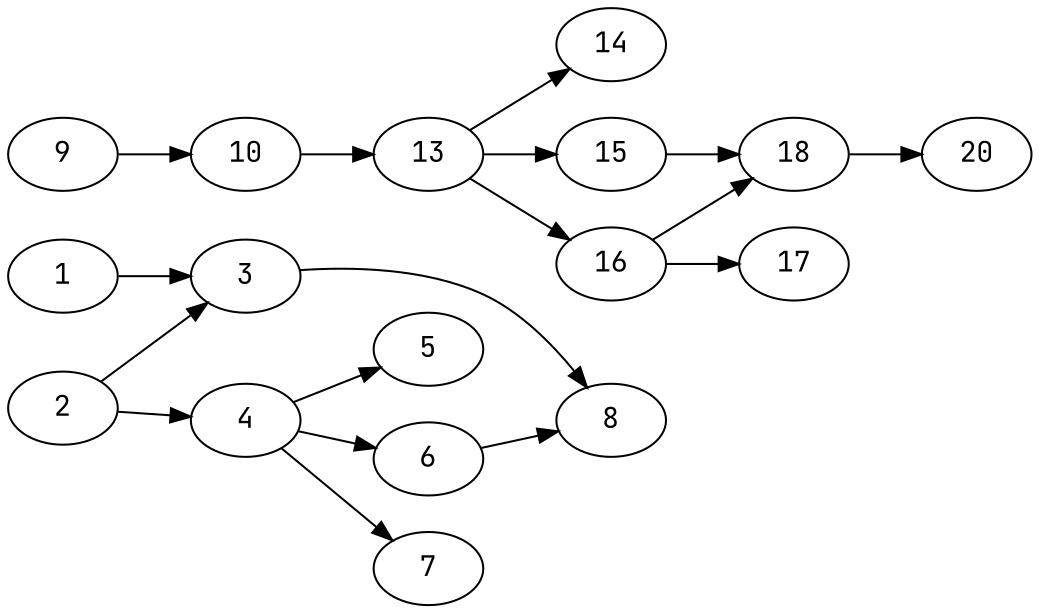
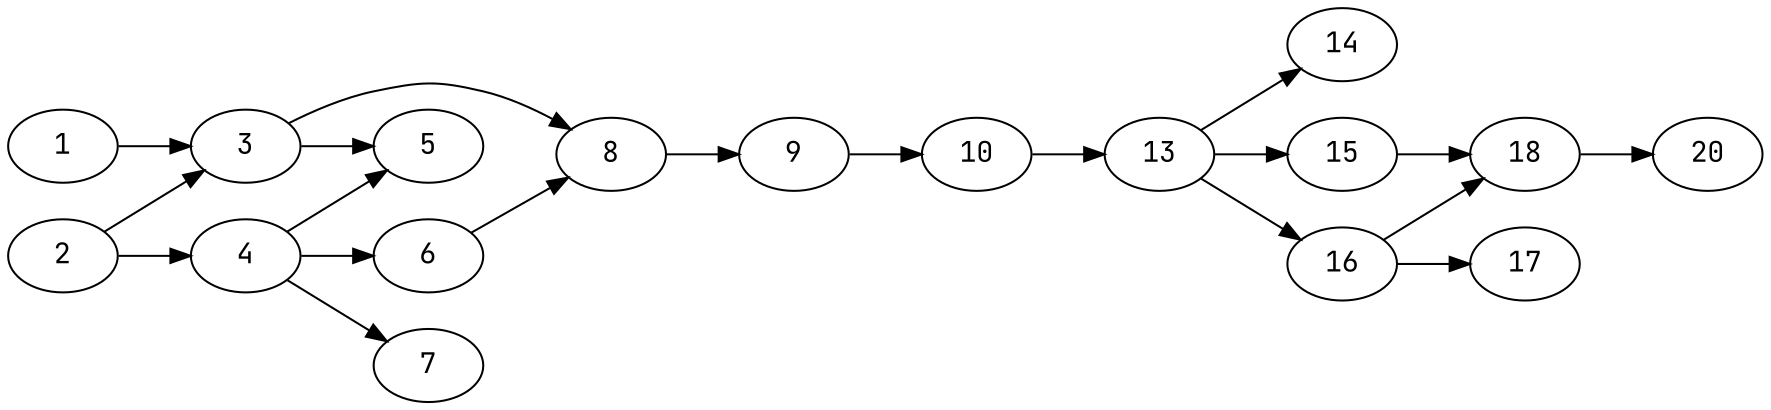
edge "3" -> "5": added
edge "8" -> "9": added
